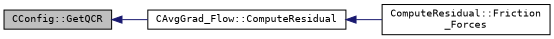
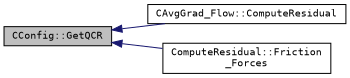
edge "ComputeResidual::Friction _Forces" -> "CAvgGrad_Flow::ComputeResidual": now "ComputeResidual::Friction _Forces" -> "CConfig::GetQCR"
